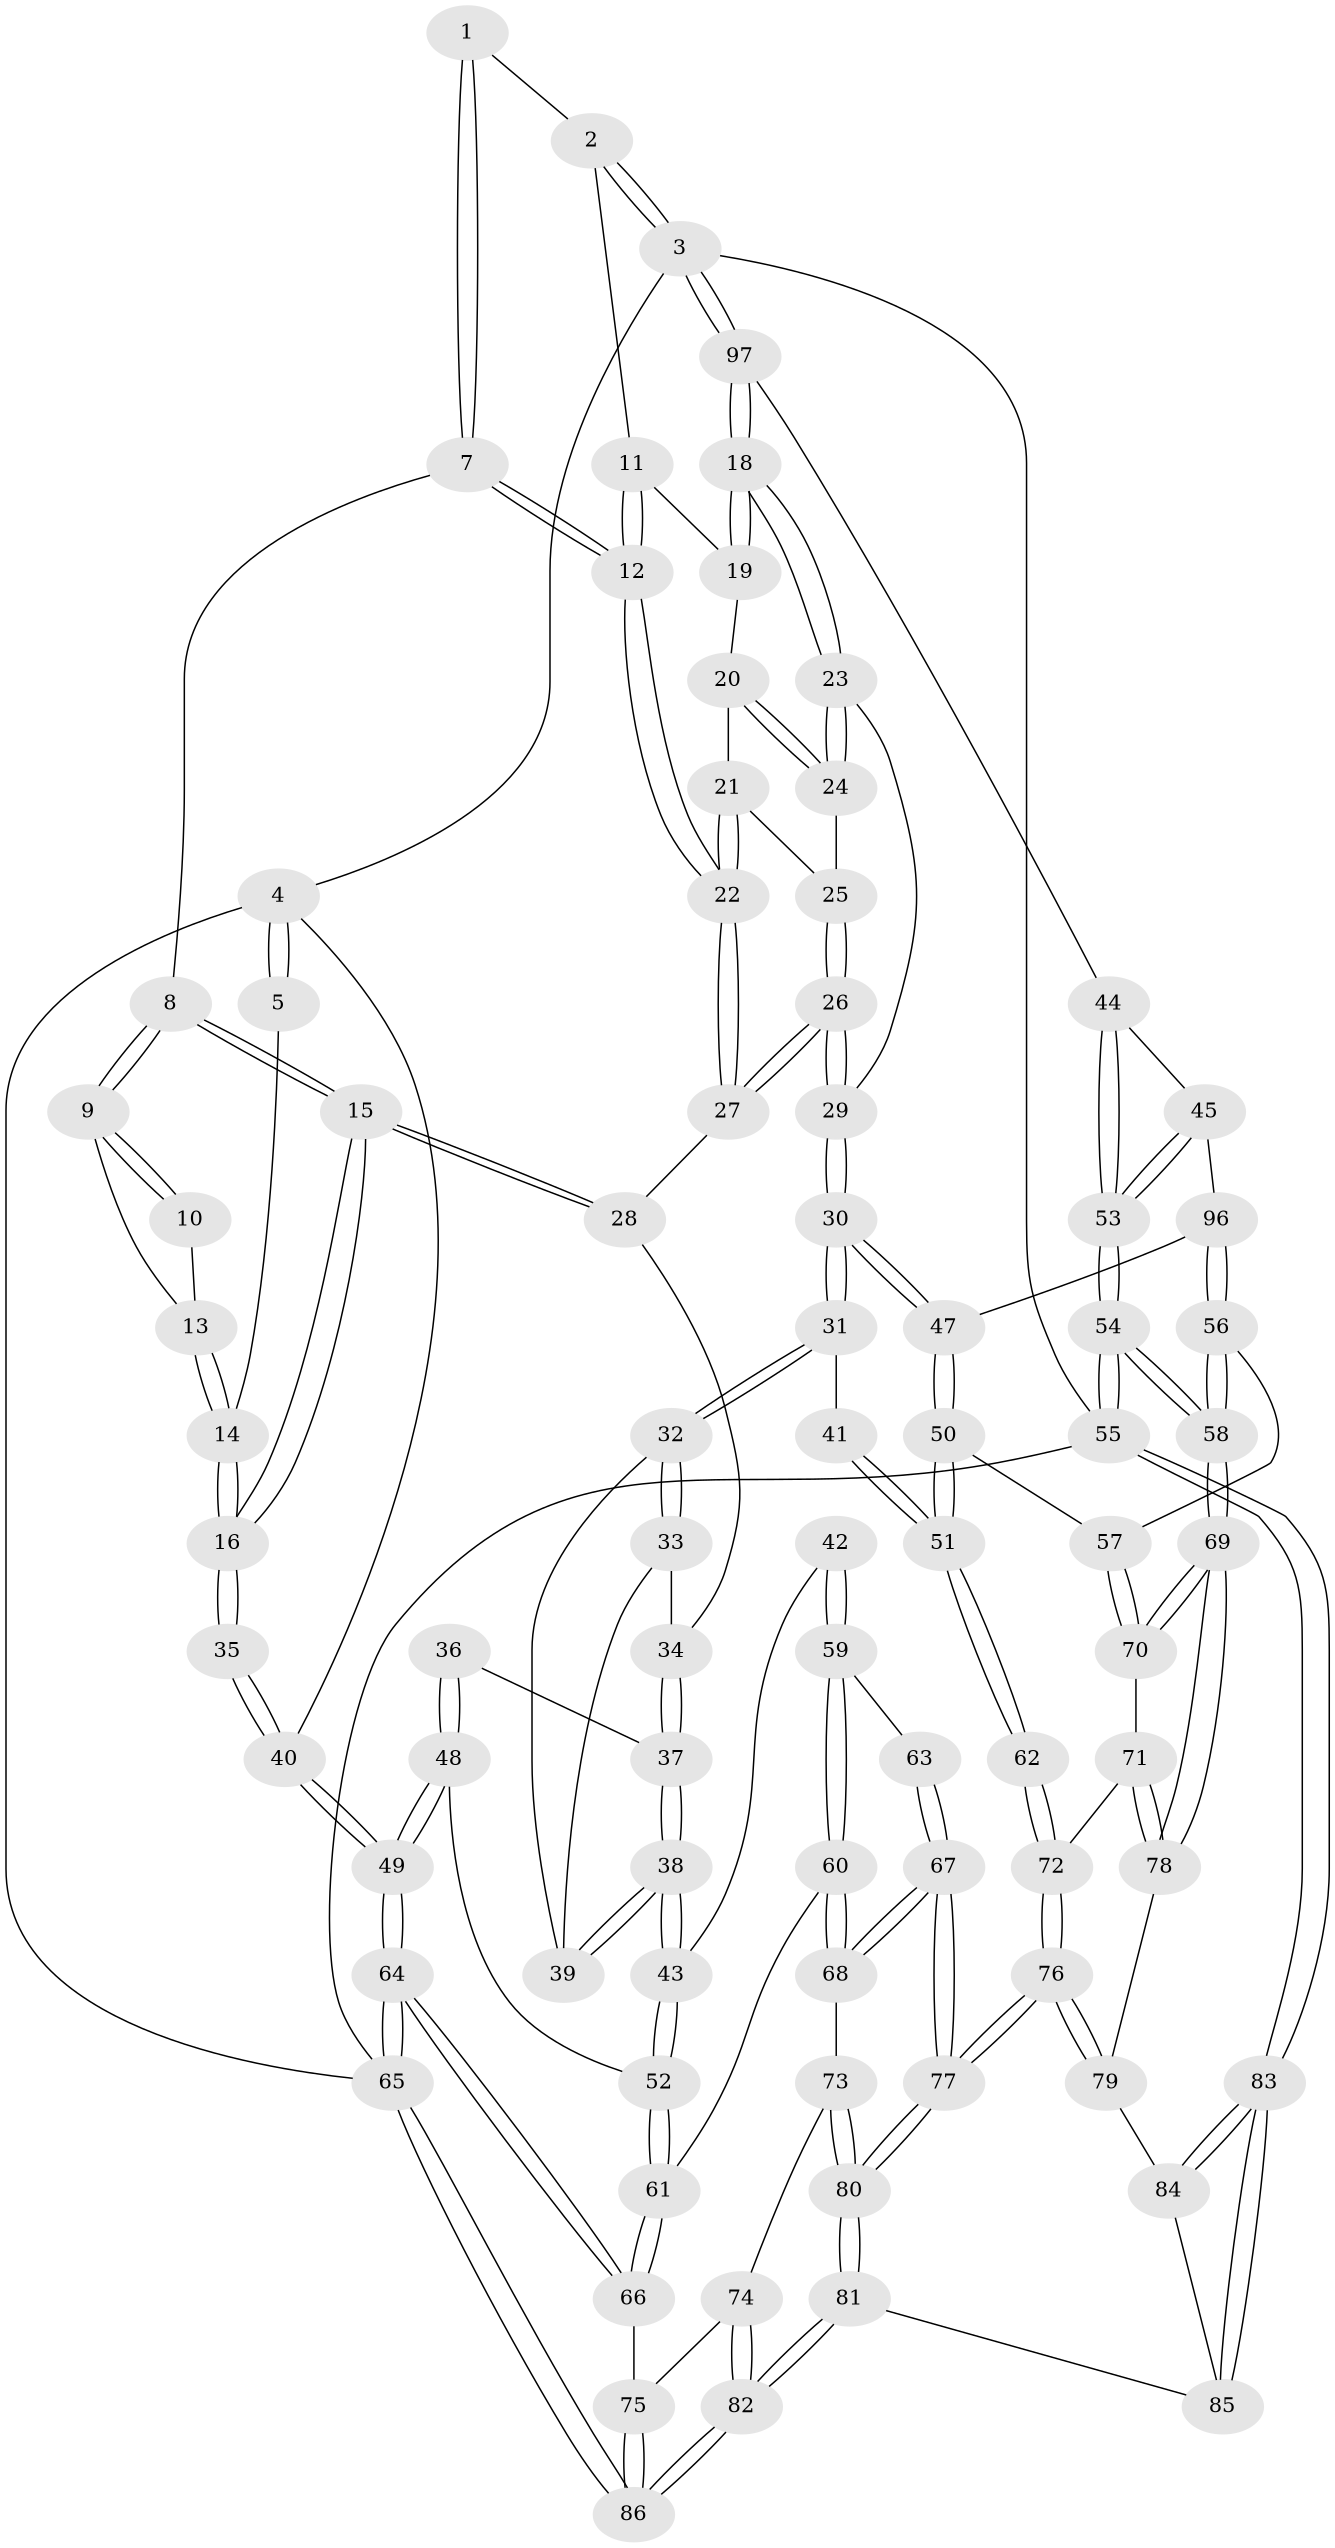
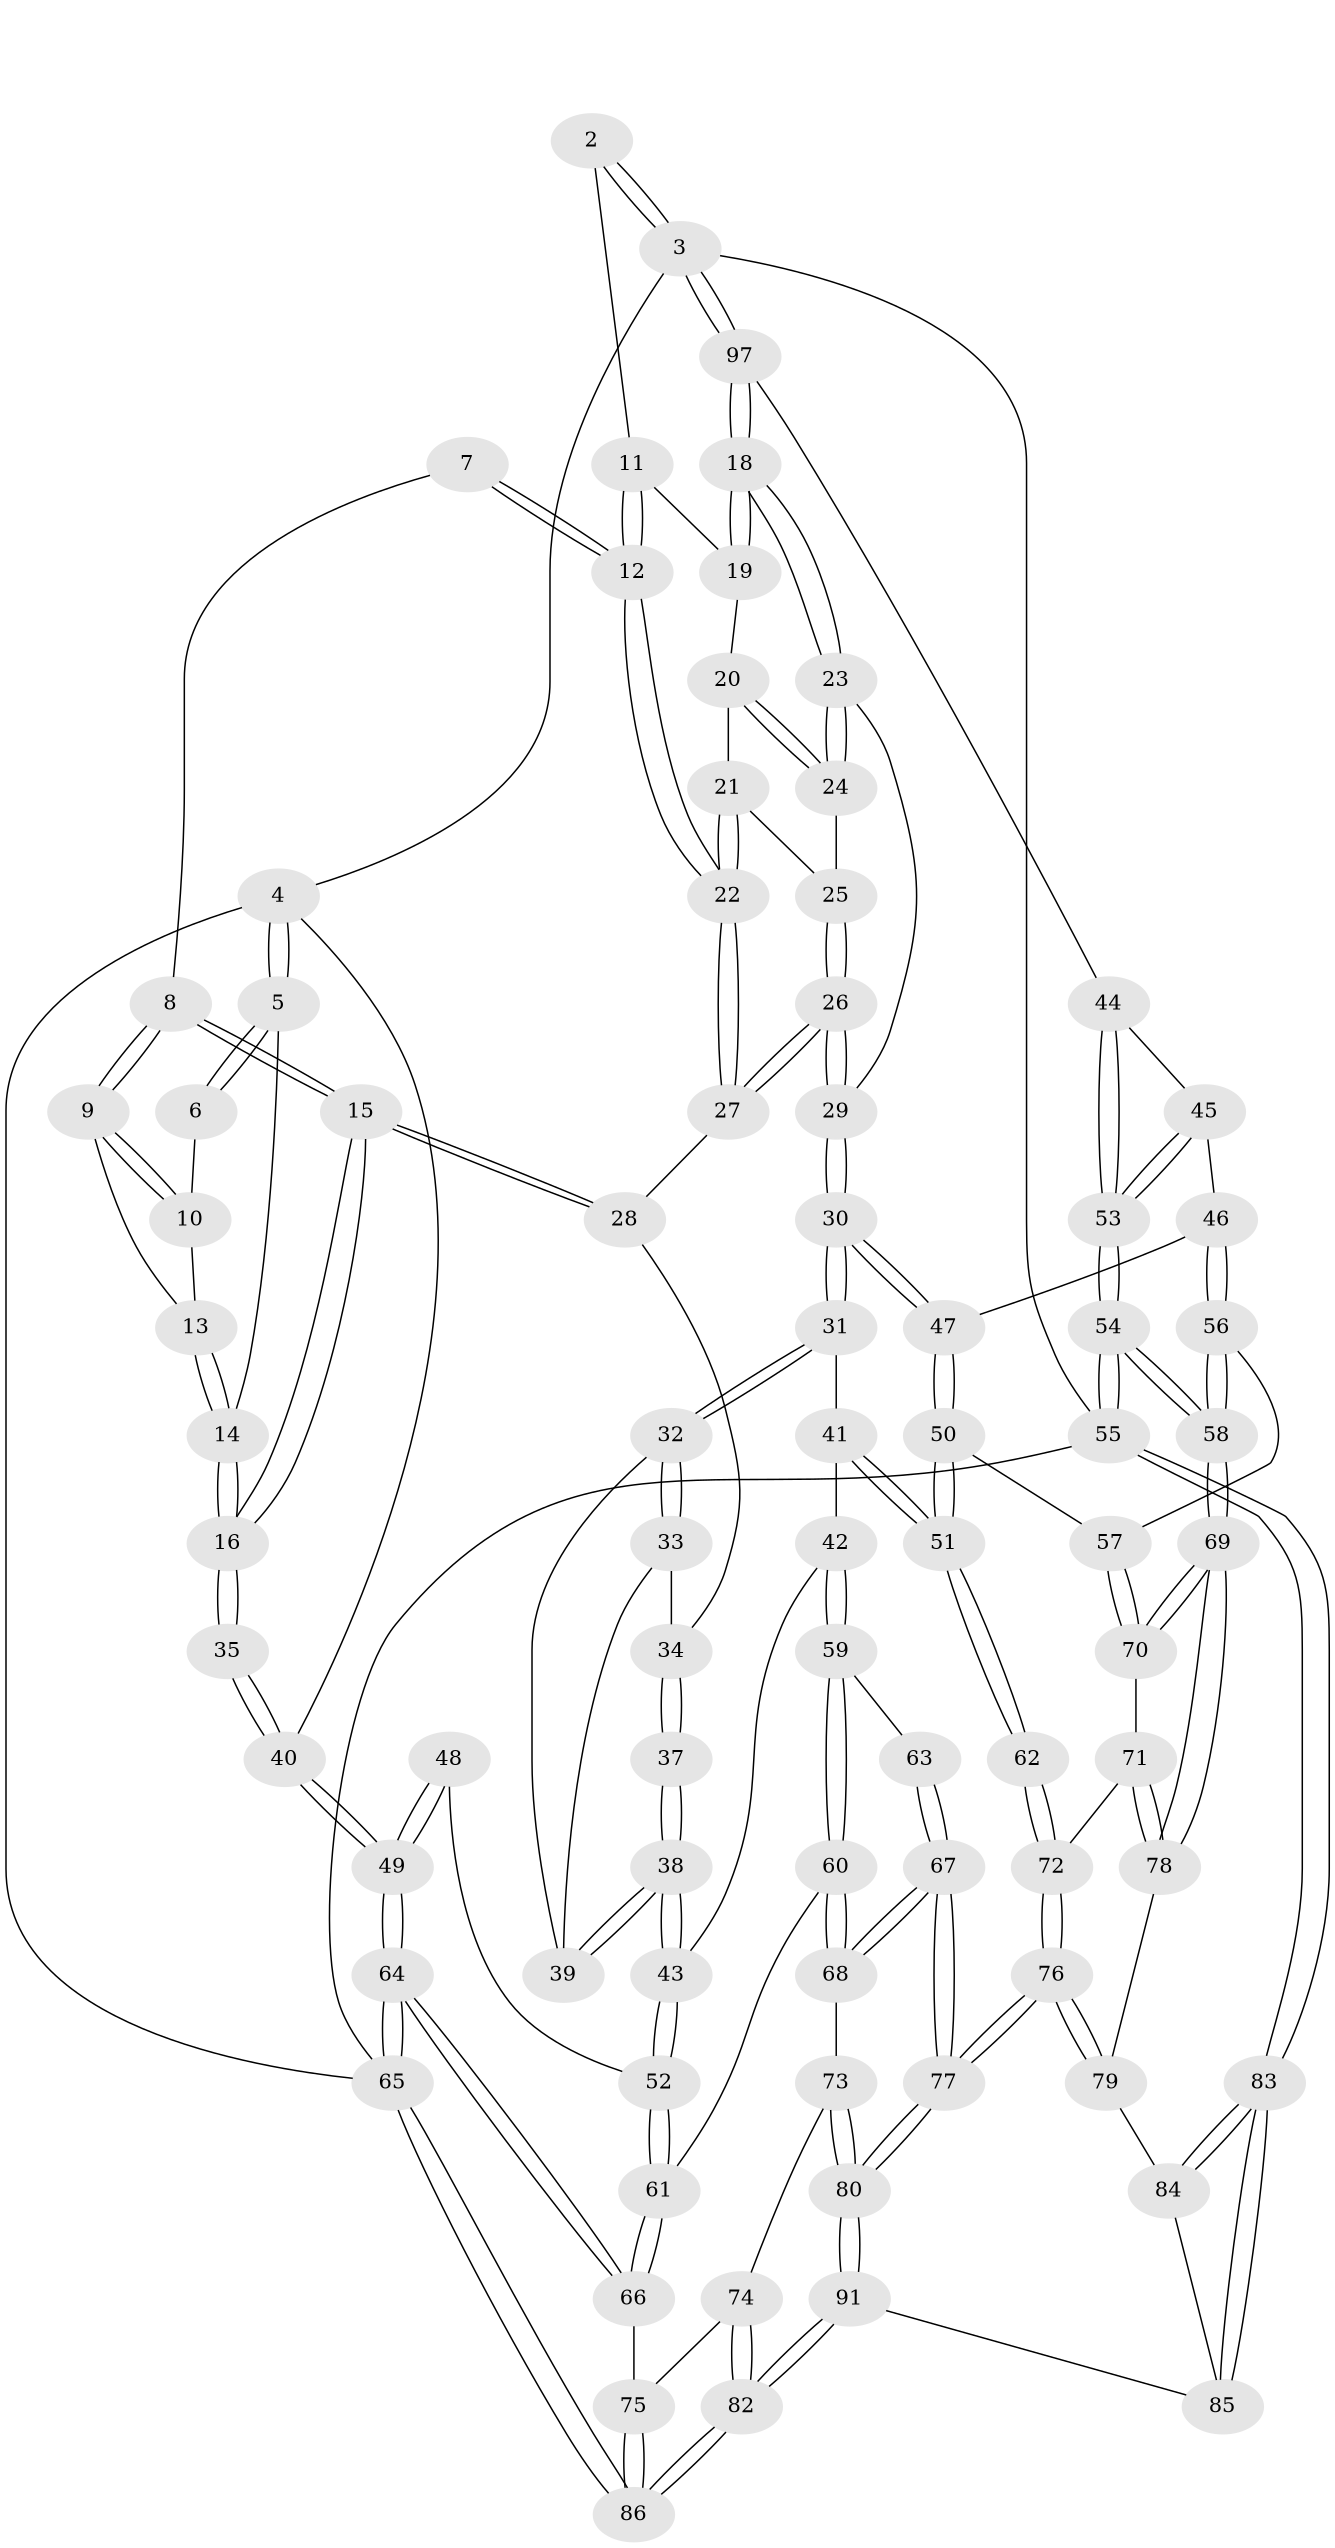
node "1": removed
node "6": added
node "96": label "96" -> "46"
edge "41" -- "42": added
node "36": removed
node "81": label "81" -> "91"
